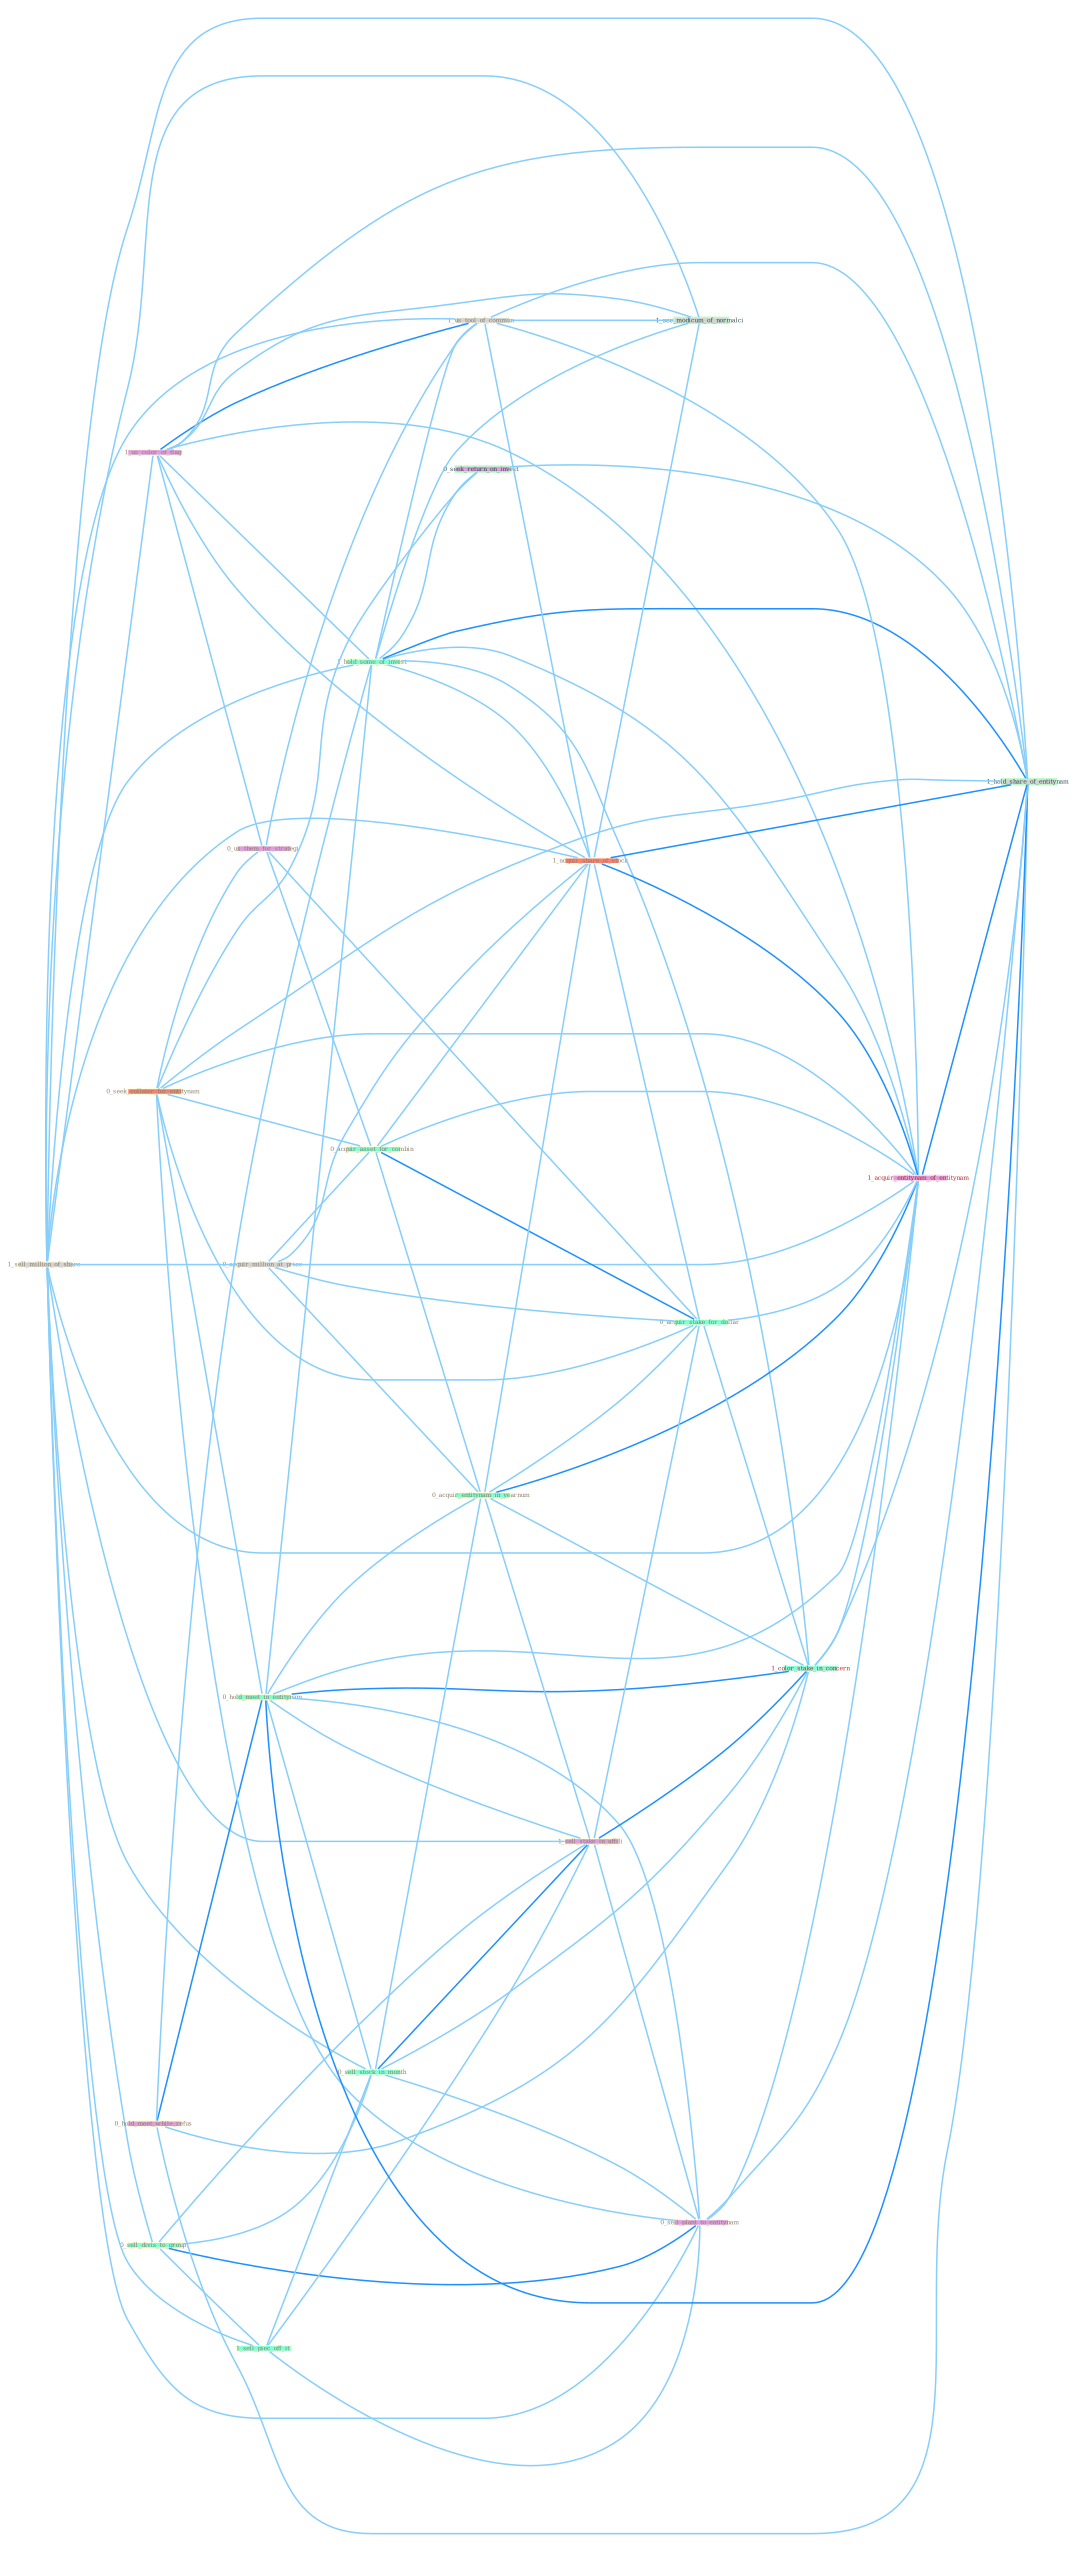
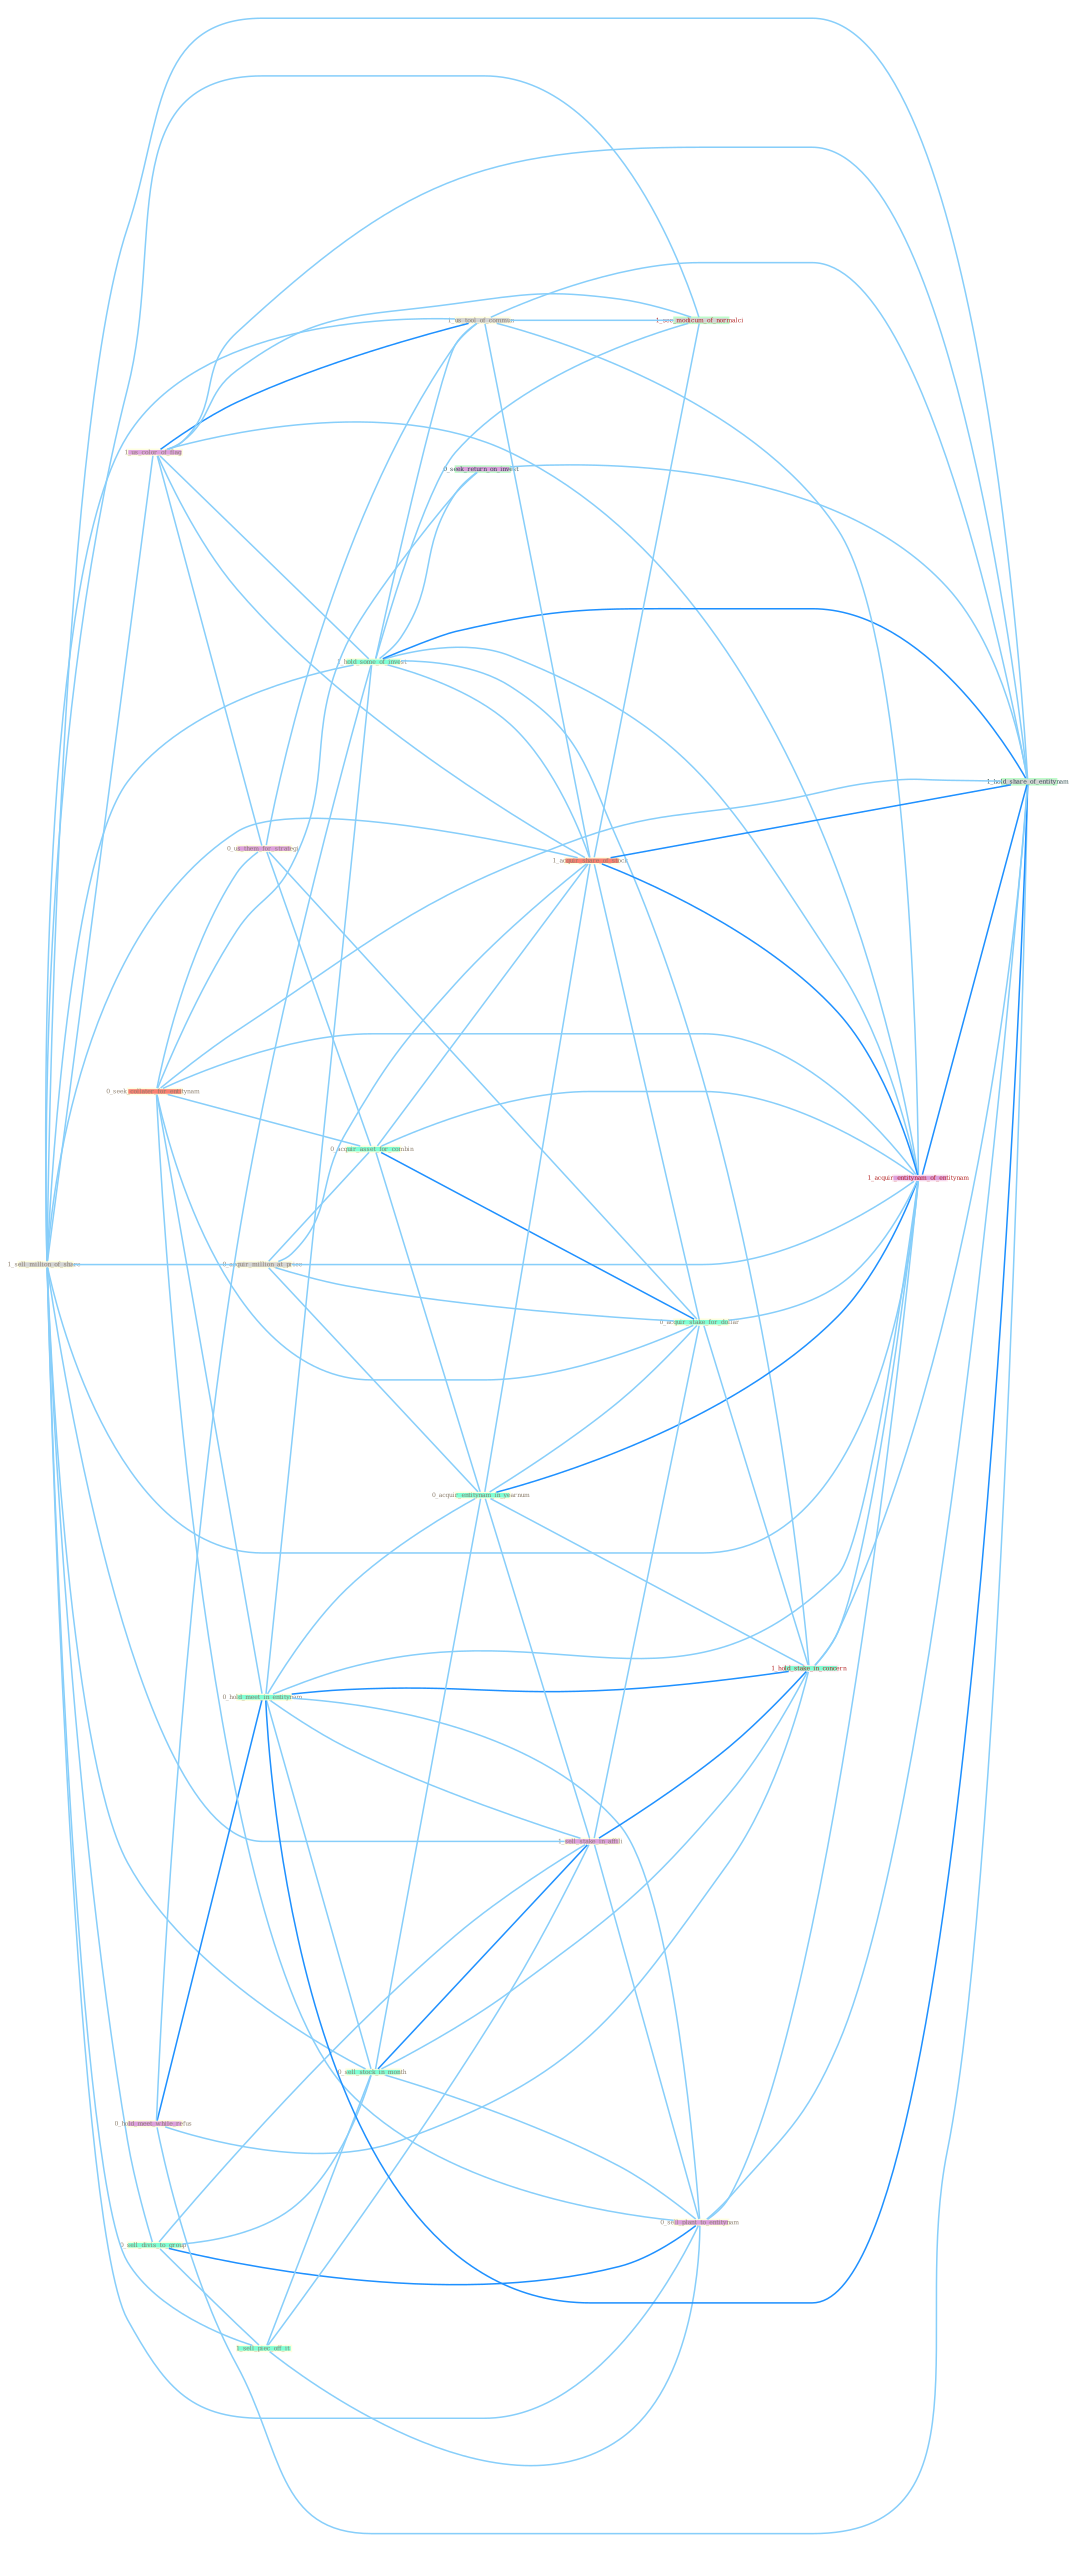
node "1_see_modicum_of_normalci": fontcolor #2f4f4f -> #b22222
node "1_color_stake_in_concern": label "1_color_stake_in_concern" -> "1_hold_stake_in_concern"
